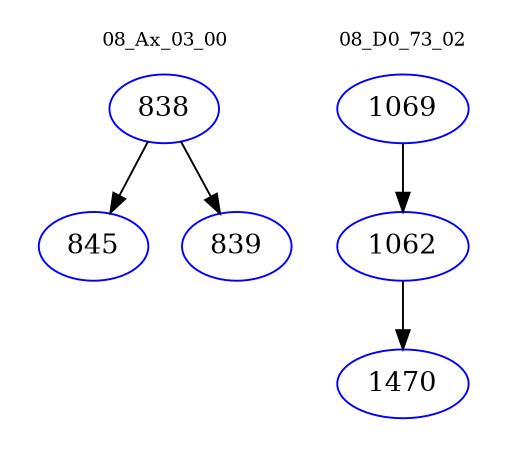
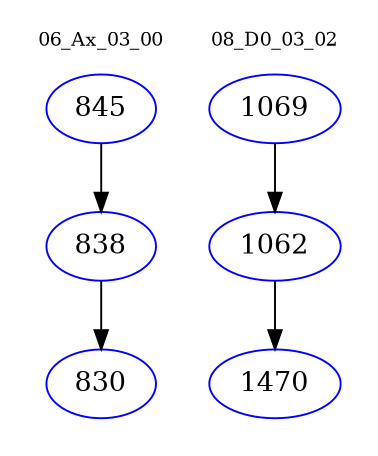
cluster "08_Ax_03_00": label "08_Ax_03_00" -> "06_Ax_03_00"
cluster "08_D0_73_02": label "08_D0_73_02" -> "08_D0_03_02"
edge "838" -> "845": reversed
node "839": label "839" -> "830"
